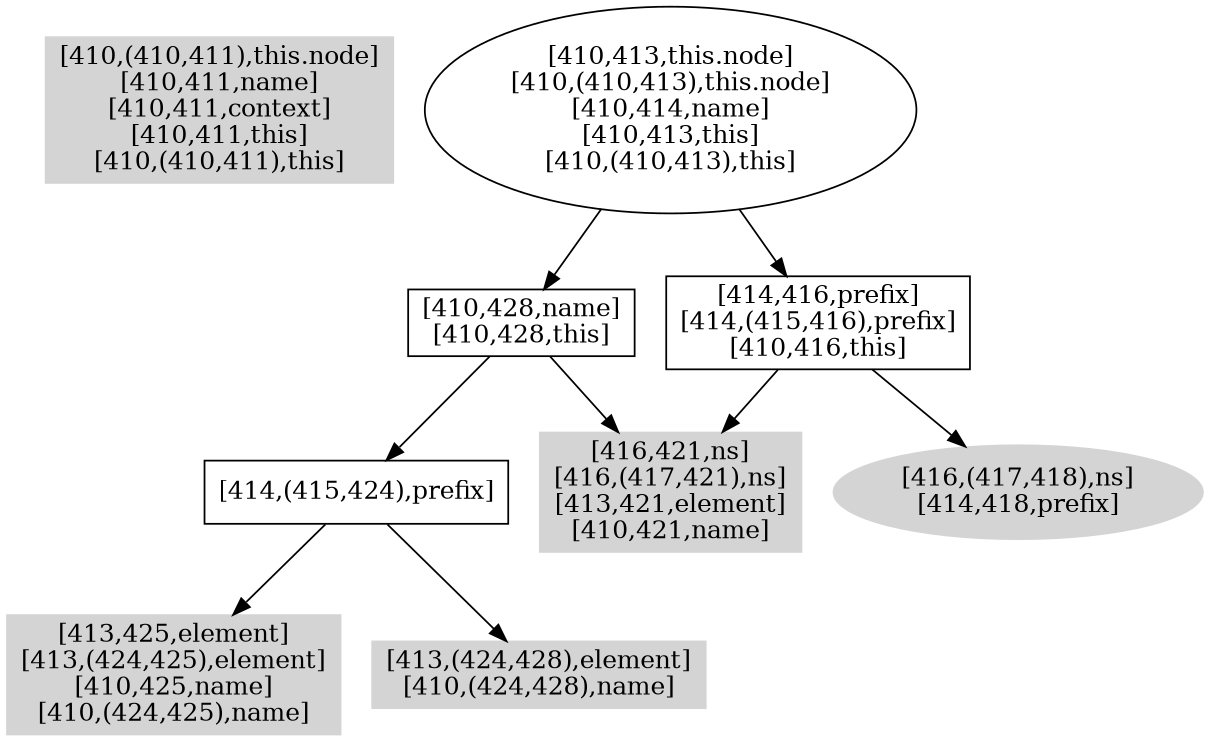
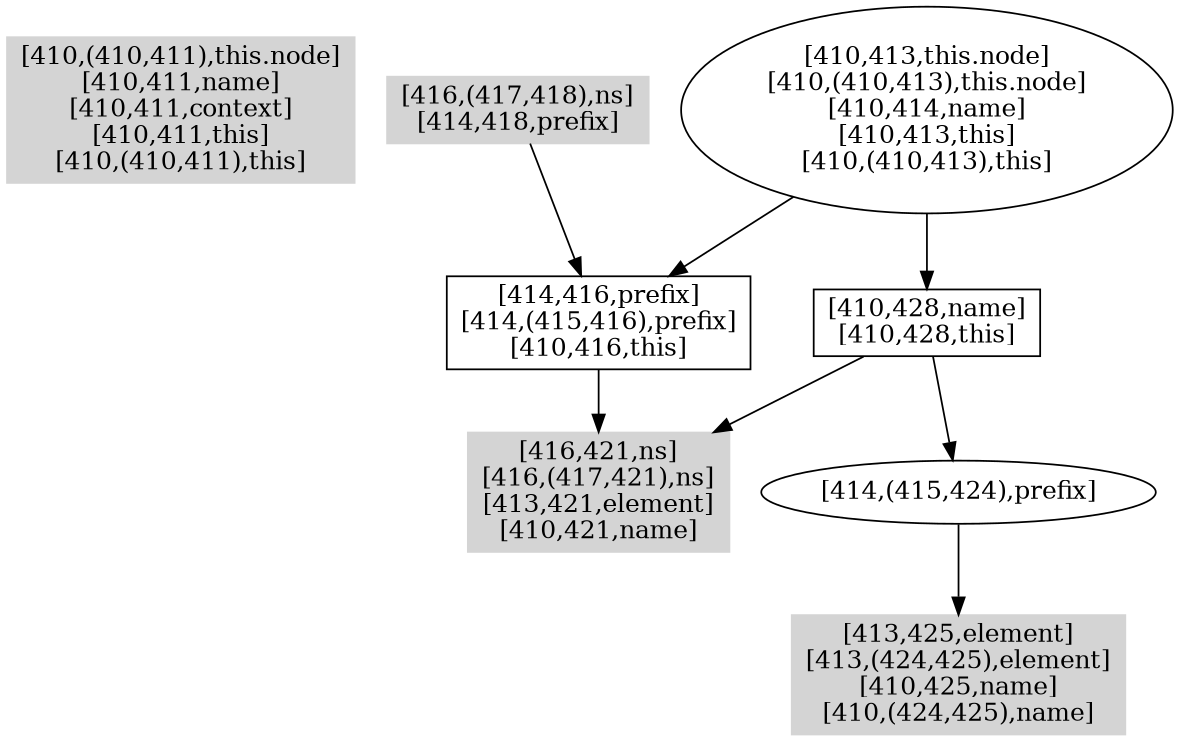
edge "[414,416,prefix] [414,(415,416),prefix] [410,416,this]" -> "[416,(417,418),ns] [414,418,prefix]": reversed
node "[414,(415,424),prefix]": shape box -> ellipse
node "[416,(417,418),ns] [414,418,prefix]": shape ellipse -> box
node "[413,(424,428),element] [410,(424,428),name]": removed
